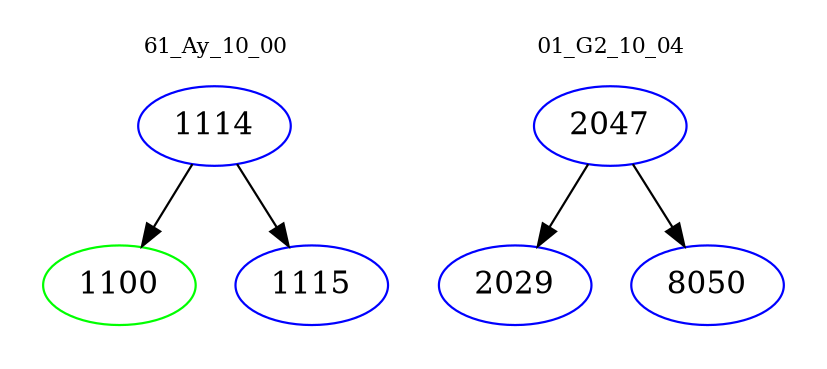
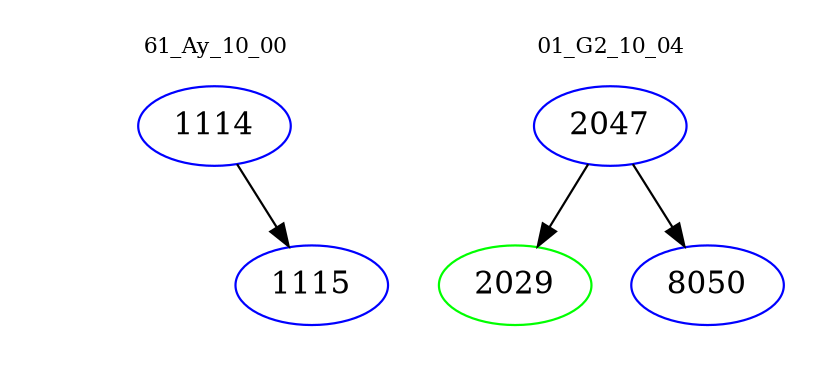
node "1100": removed
node "2029": color blue -> green
